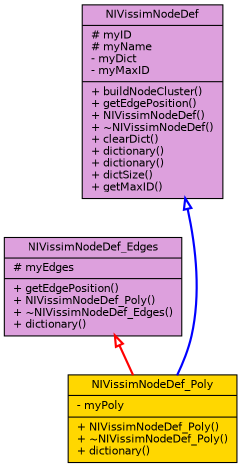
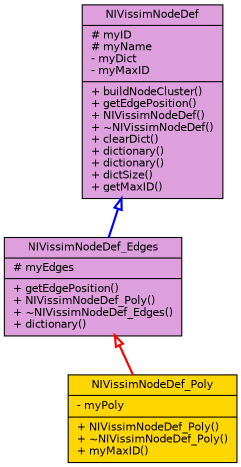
edge "NIVissimNodeDef_Poly" -> "NIVissimNodeDef": now "NIVissimNodeDef_Edges" -> "NIVissimNodeDef"
node "NIVissimNodeDef_Poly": text "+ dictionary()" -> "+ myMaxID()"
